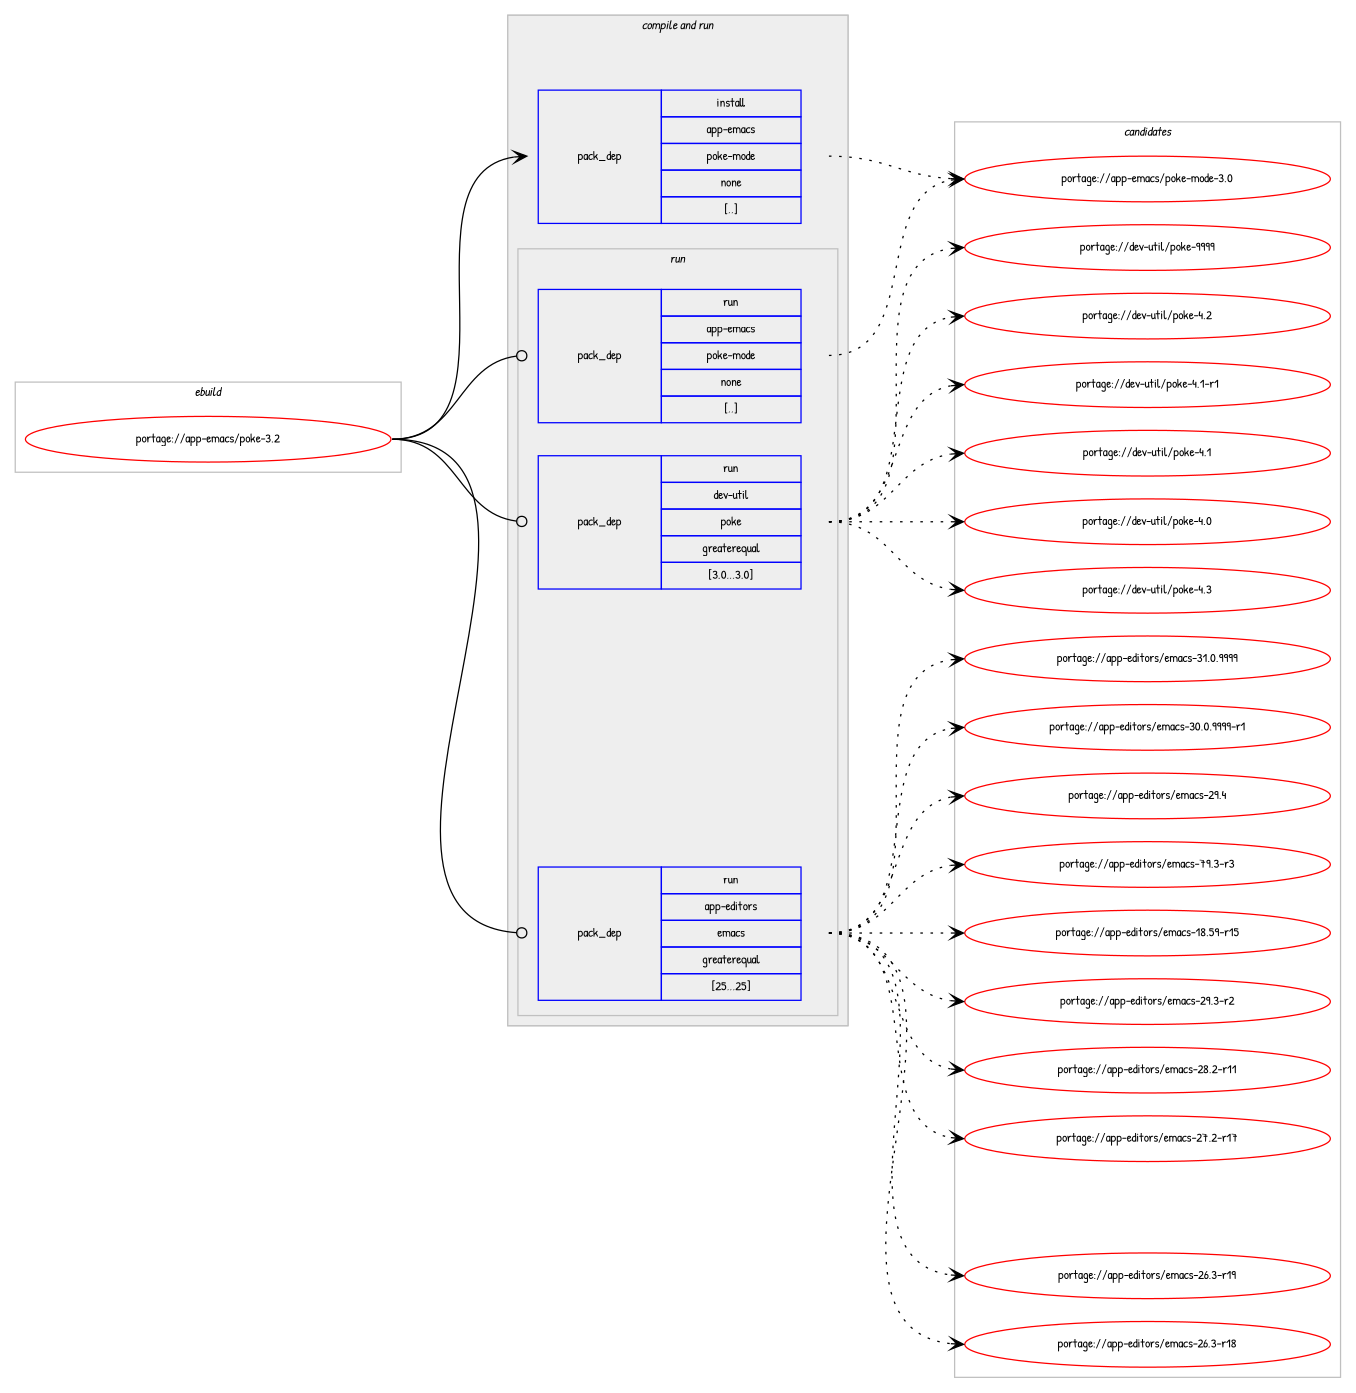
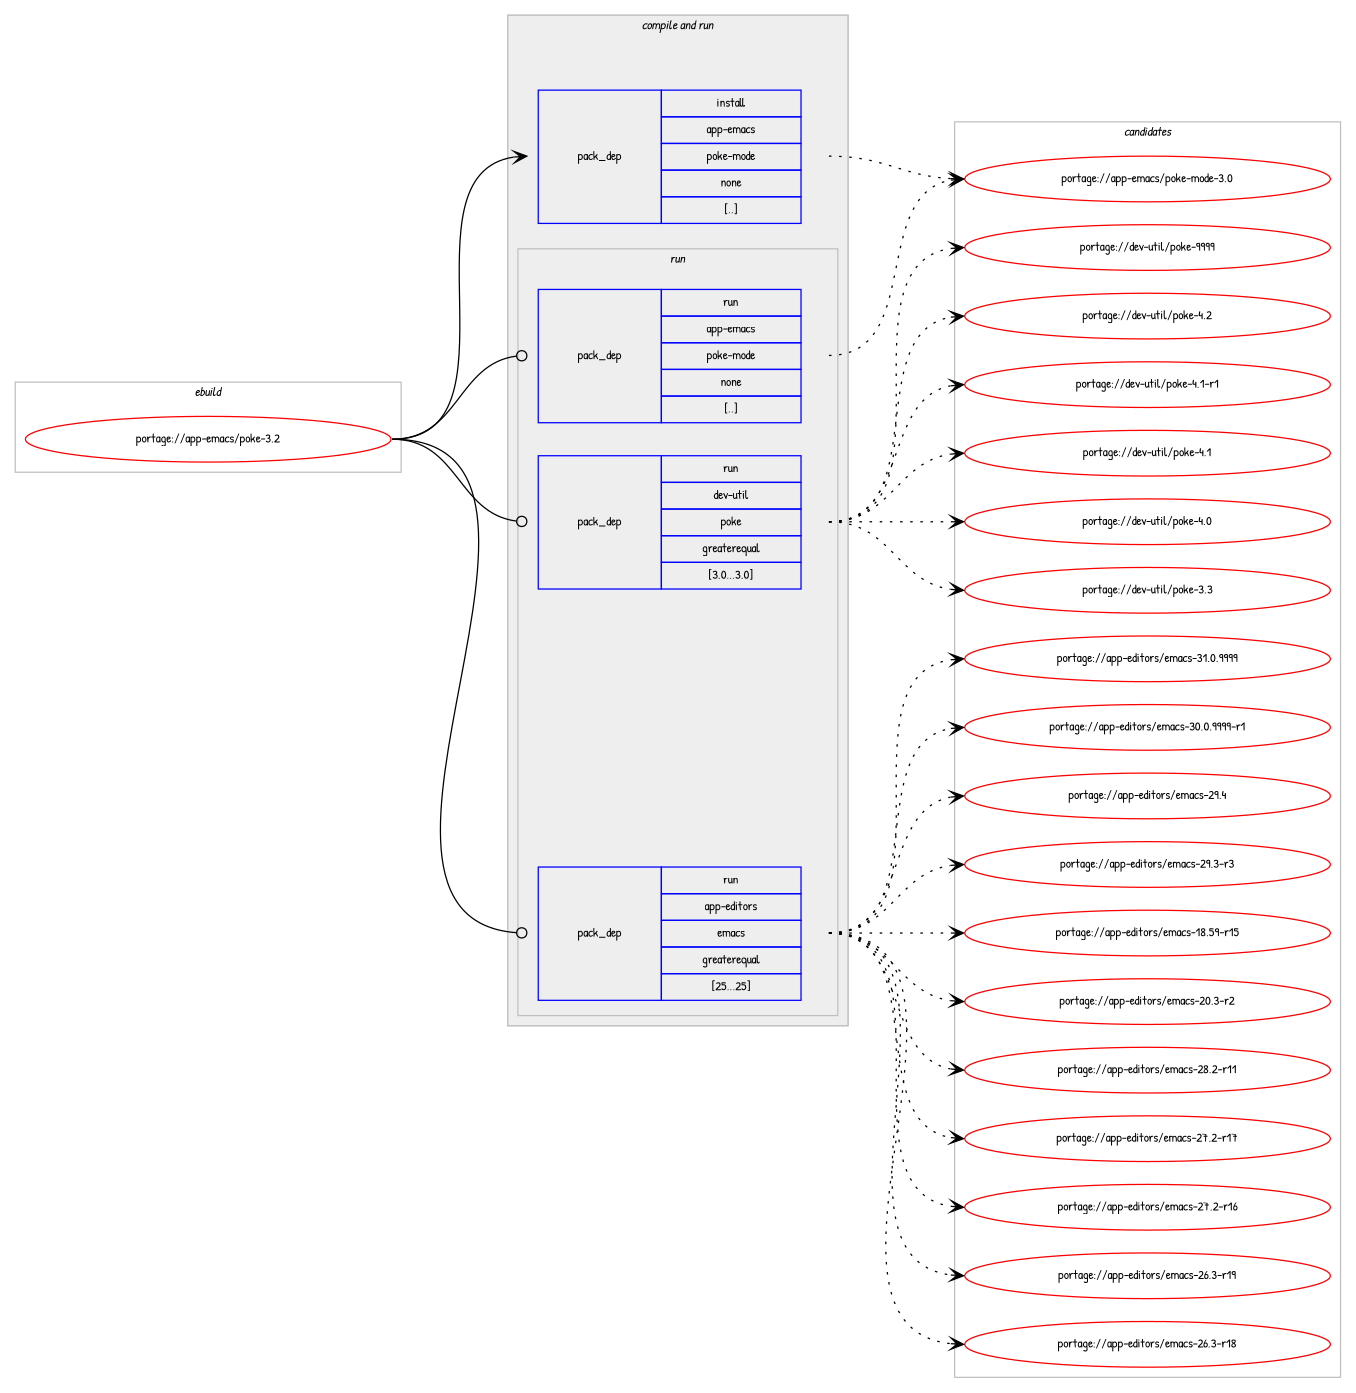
node "portage://dev-util/poke-4.3": label "portage://dev-util/poke-4.3" -> "portage://dev-util/poke-3.3"
node "portage://app-editors/emacs-79.3-r3": label "portage://app-editors/emacs-79.3-r3" -> "portage://app-editors/emacs-29.3-r3"
node "portage://app-editors/emacs-29.3-r2": label "portage://app-editors/emacs-29.3-r2" -> "portage://app-editors/emacs-20.3-r2"
node "portage://app-editors/emacs-27.2-r16": added
